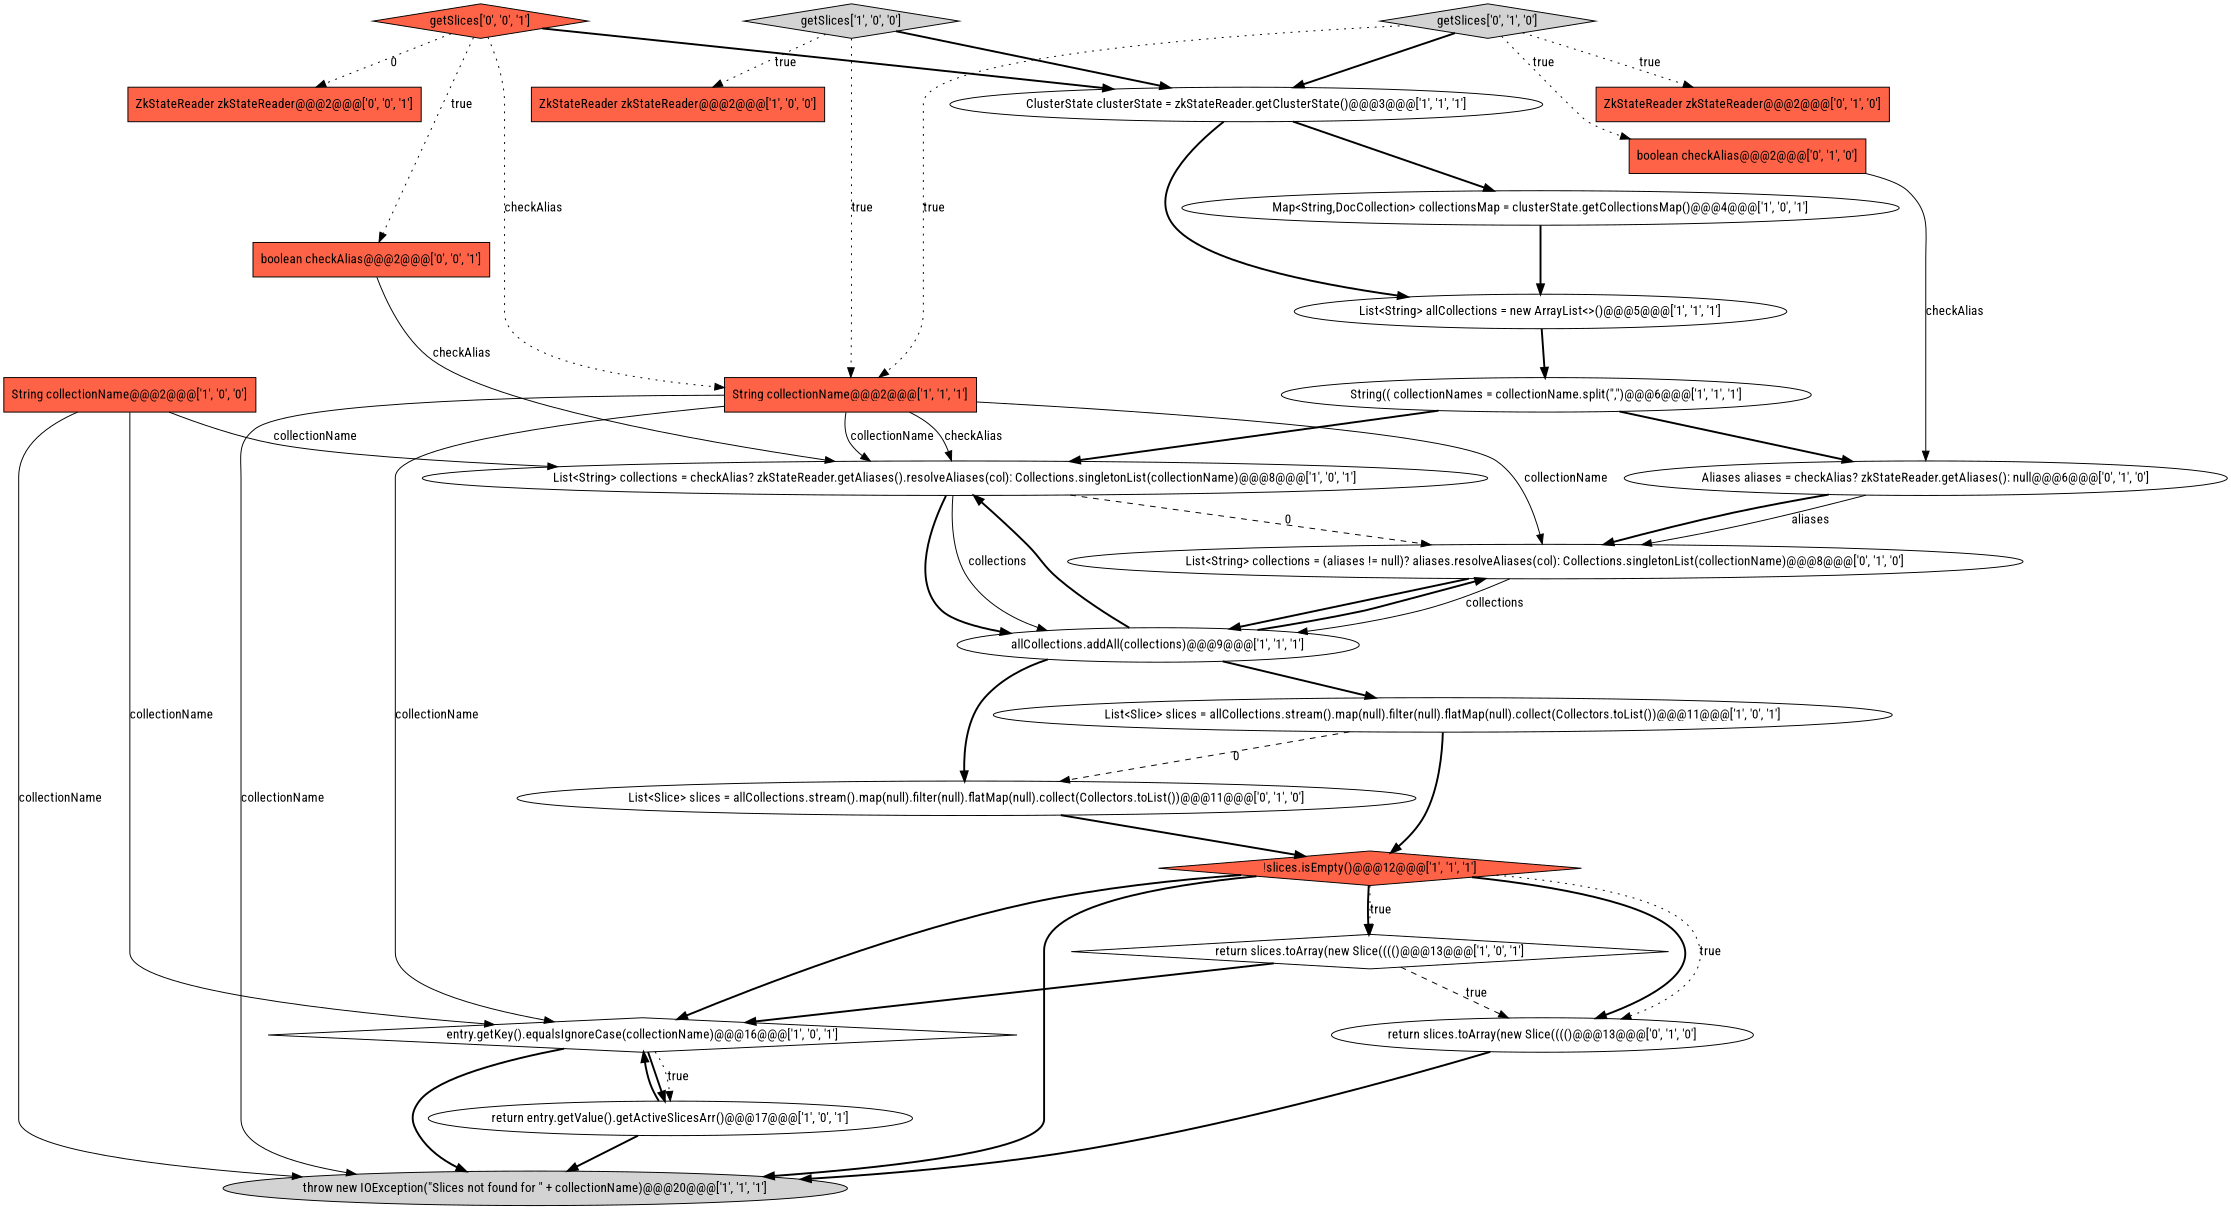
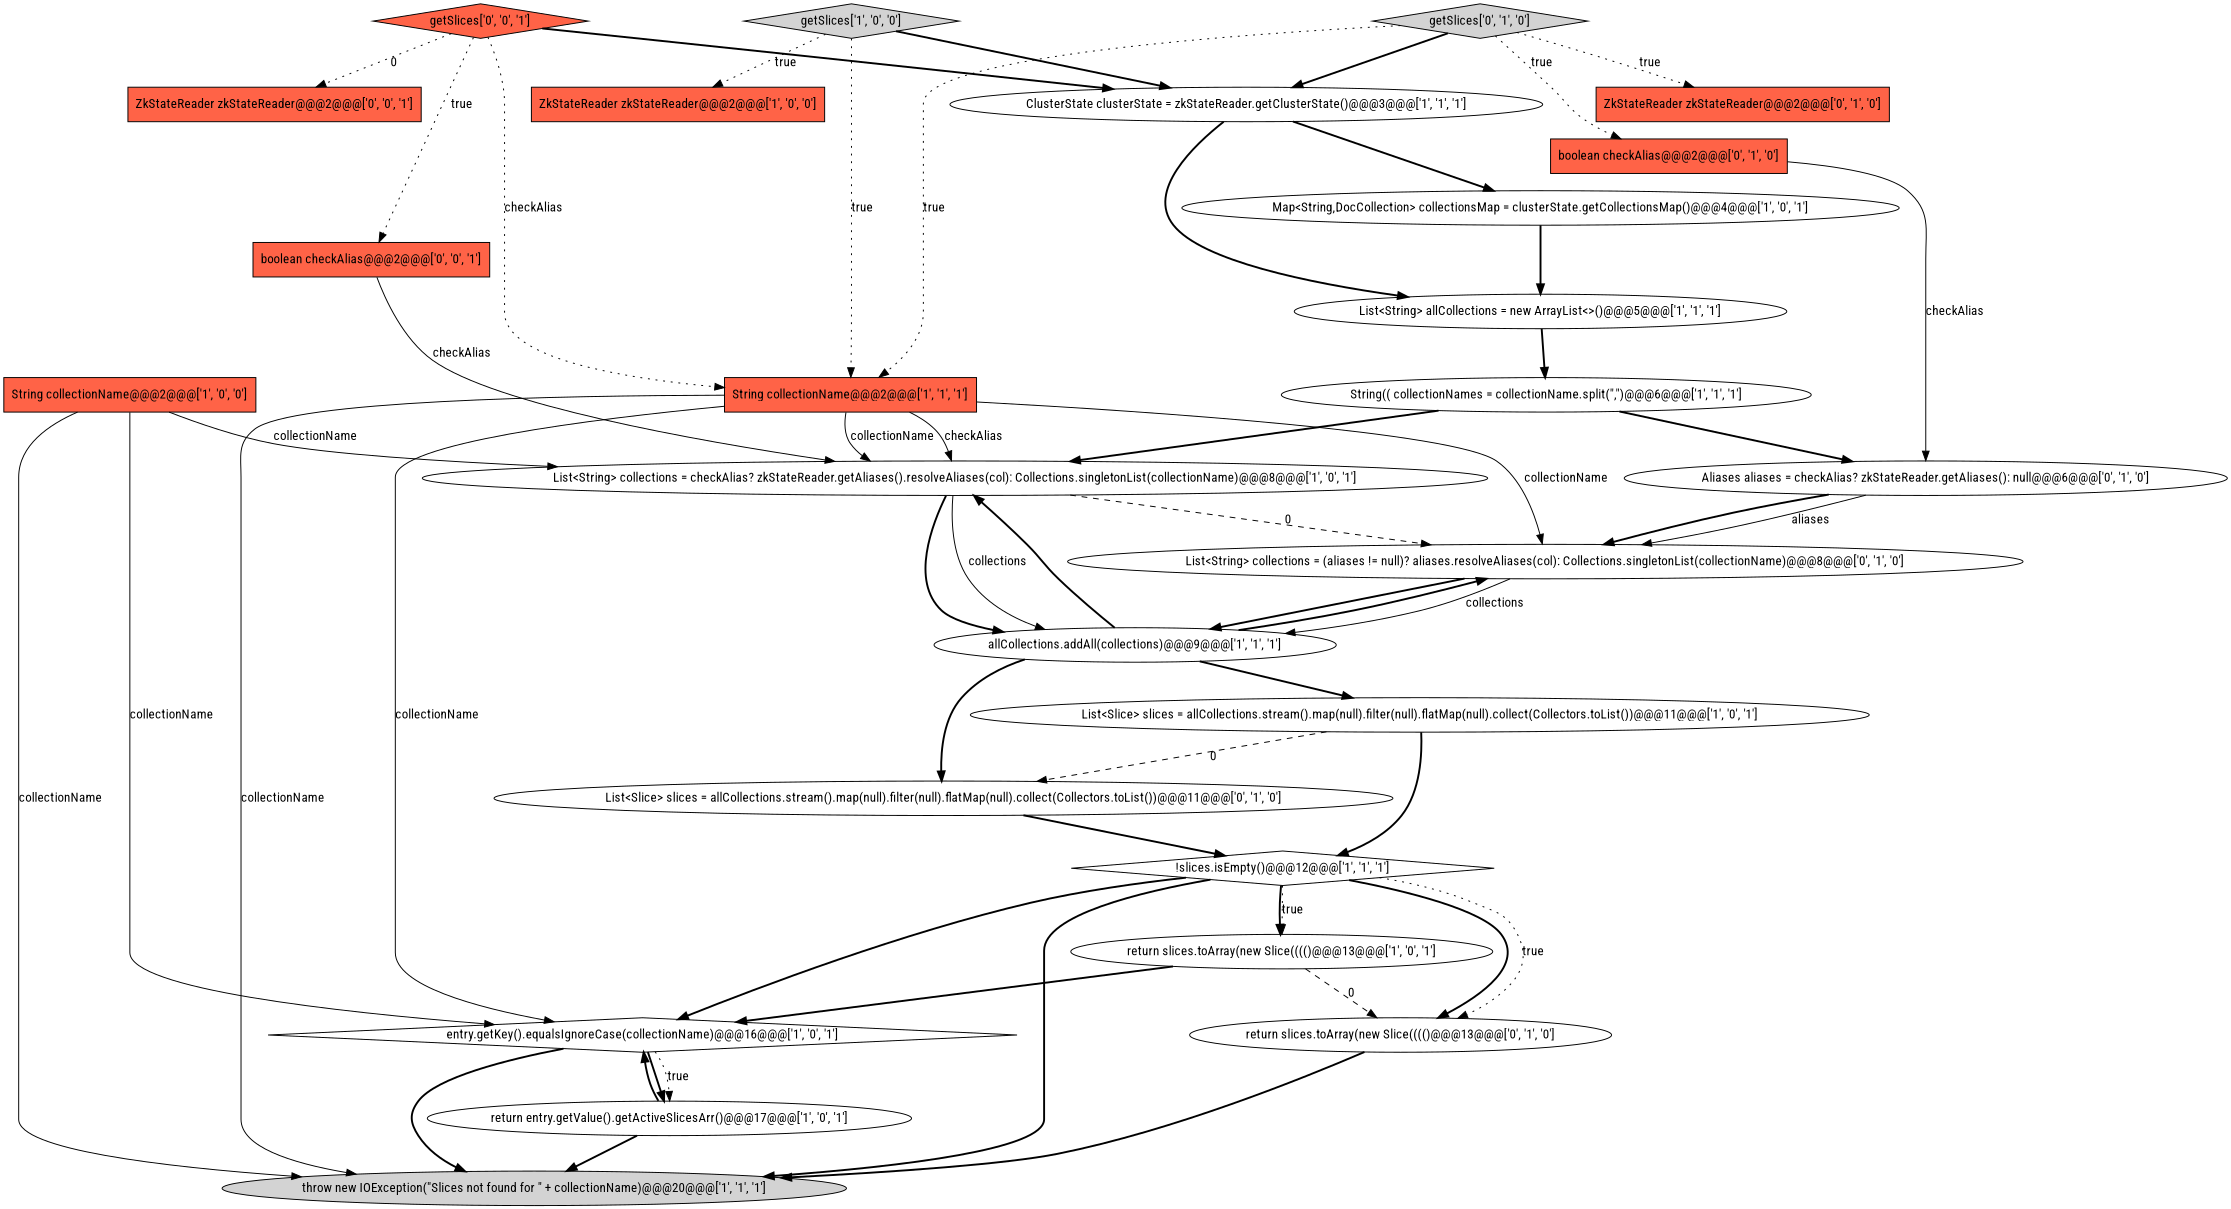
node "!slices.isEmpty()@@@12@@@['1', '1', '1']": fillcolor tomato -> white
node "return slices.toArray(new Slice(((()@@@13@@@['1', '0', '1']": shape diamond -> ellipse
edge "return slices.toArray(new Slice(((()@@@13@@@['1', '0', '1']" -> "return slices.toArray(new Slice(((()@@@13@@@['0', '1', '0']": label "true" -> "0"
